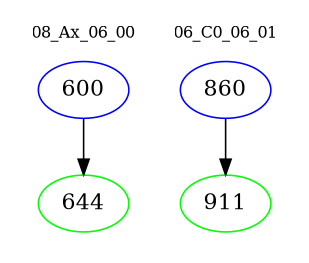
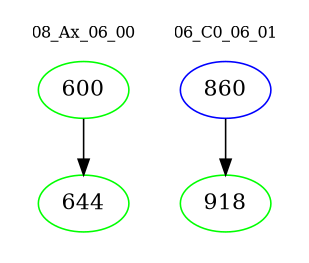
node "600": color blue -> green
node "911": label "911" -> "918"
